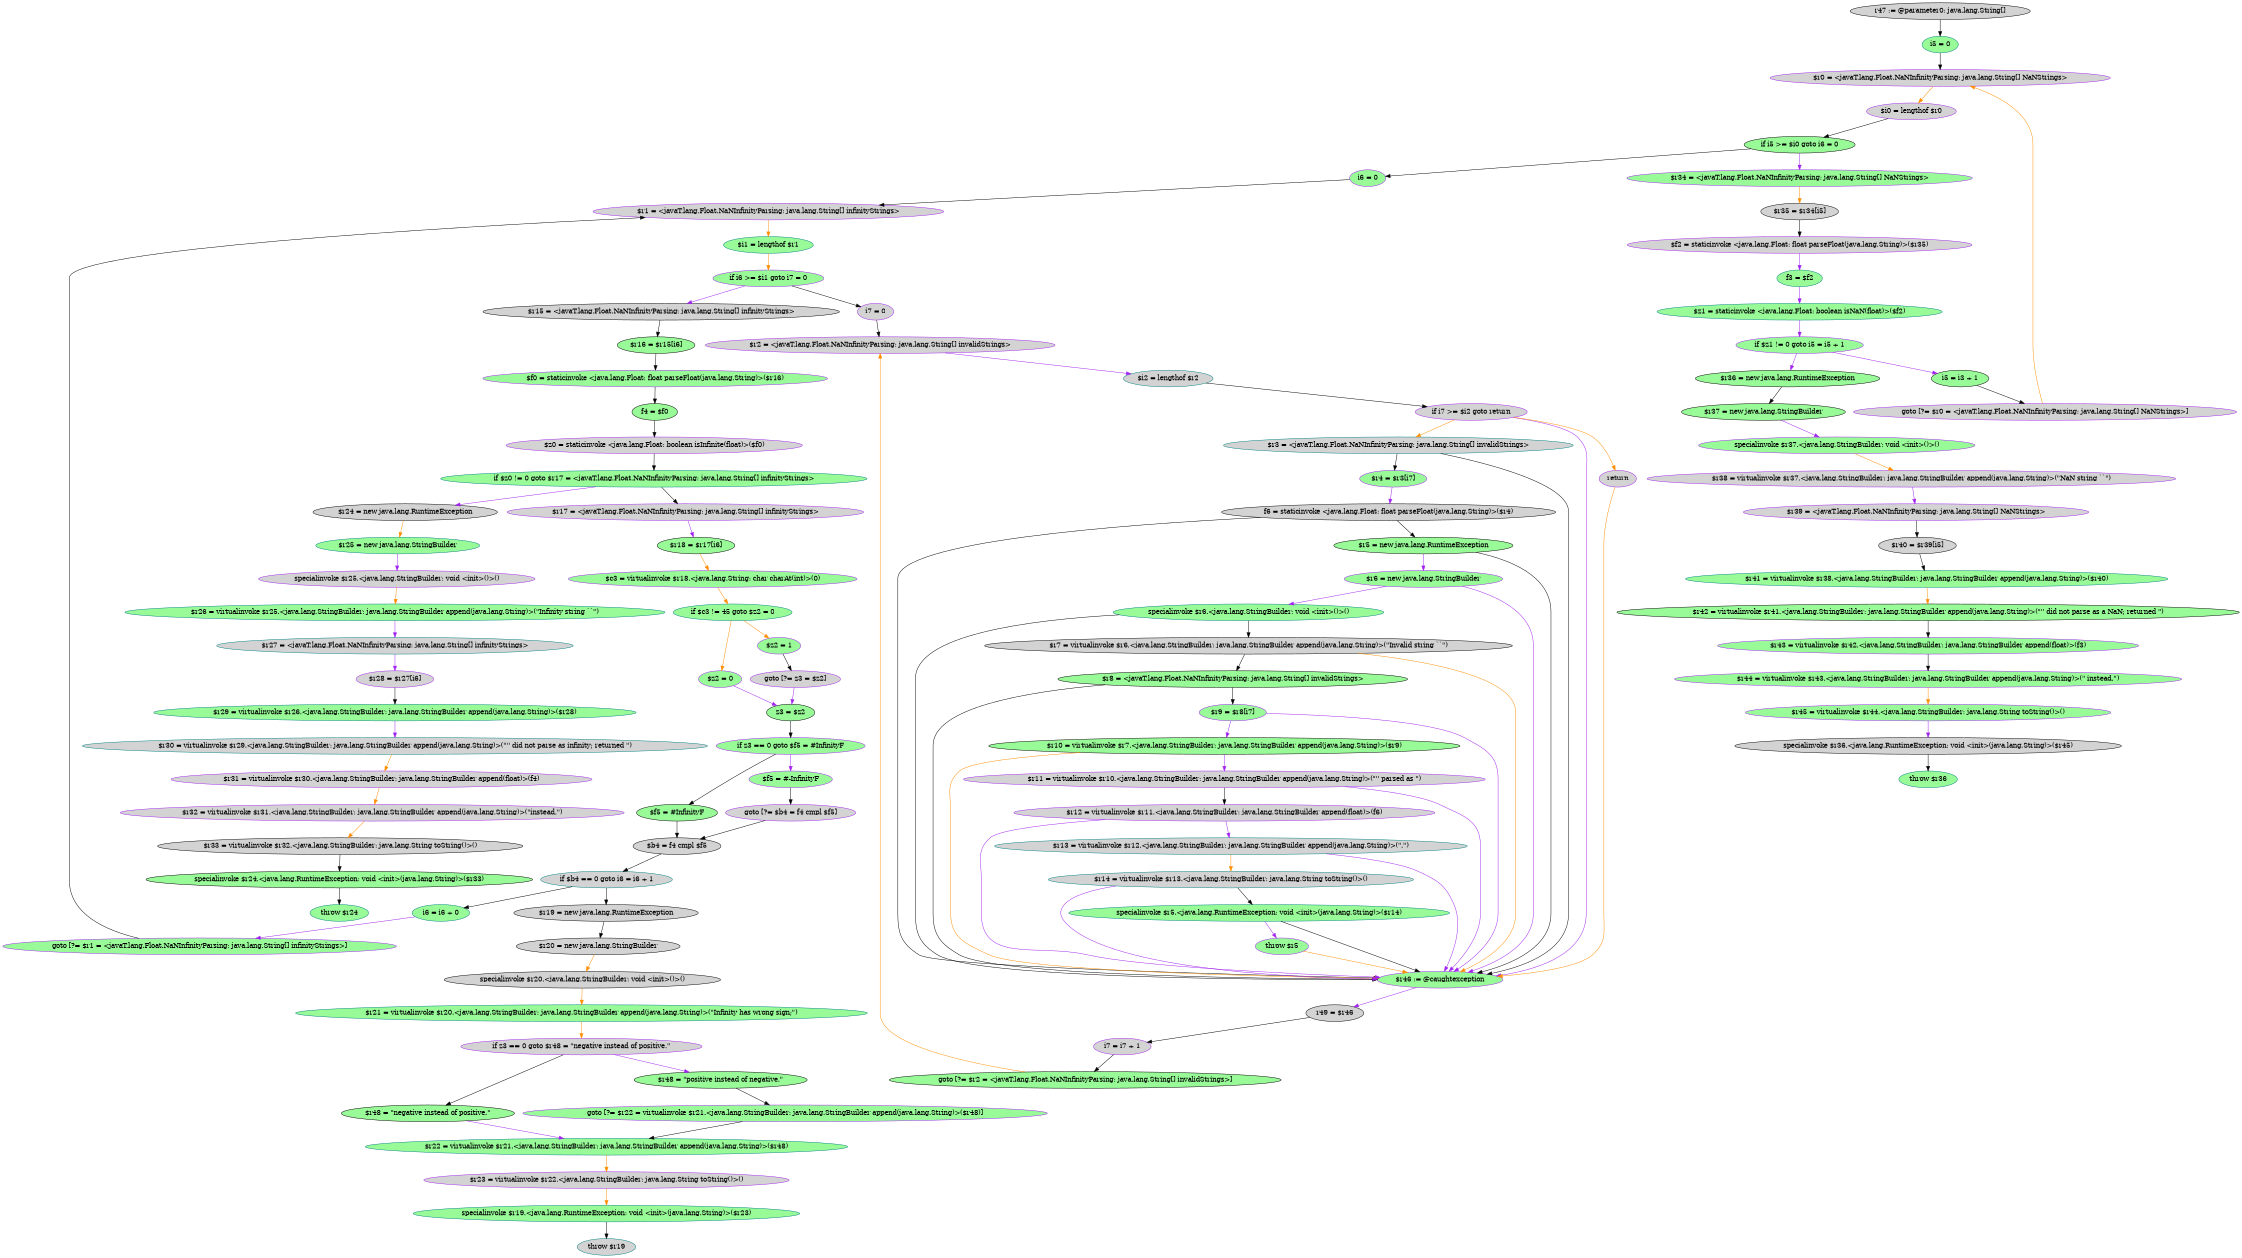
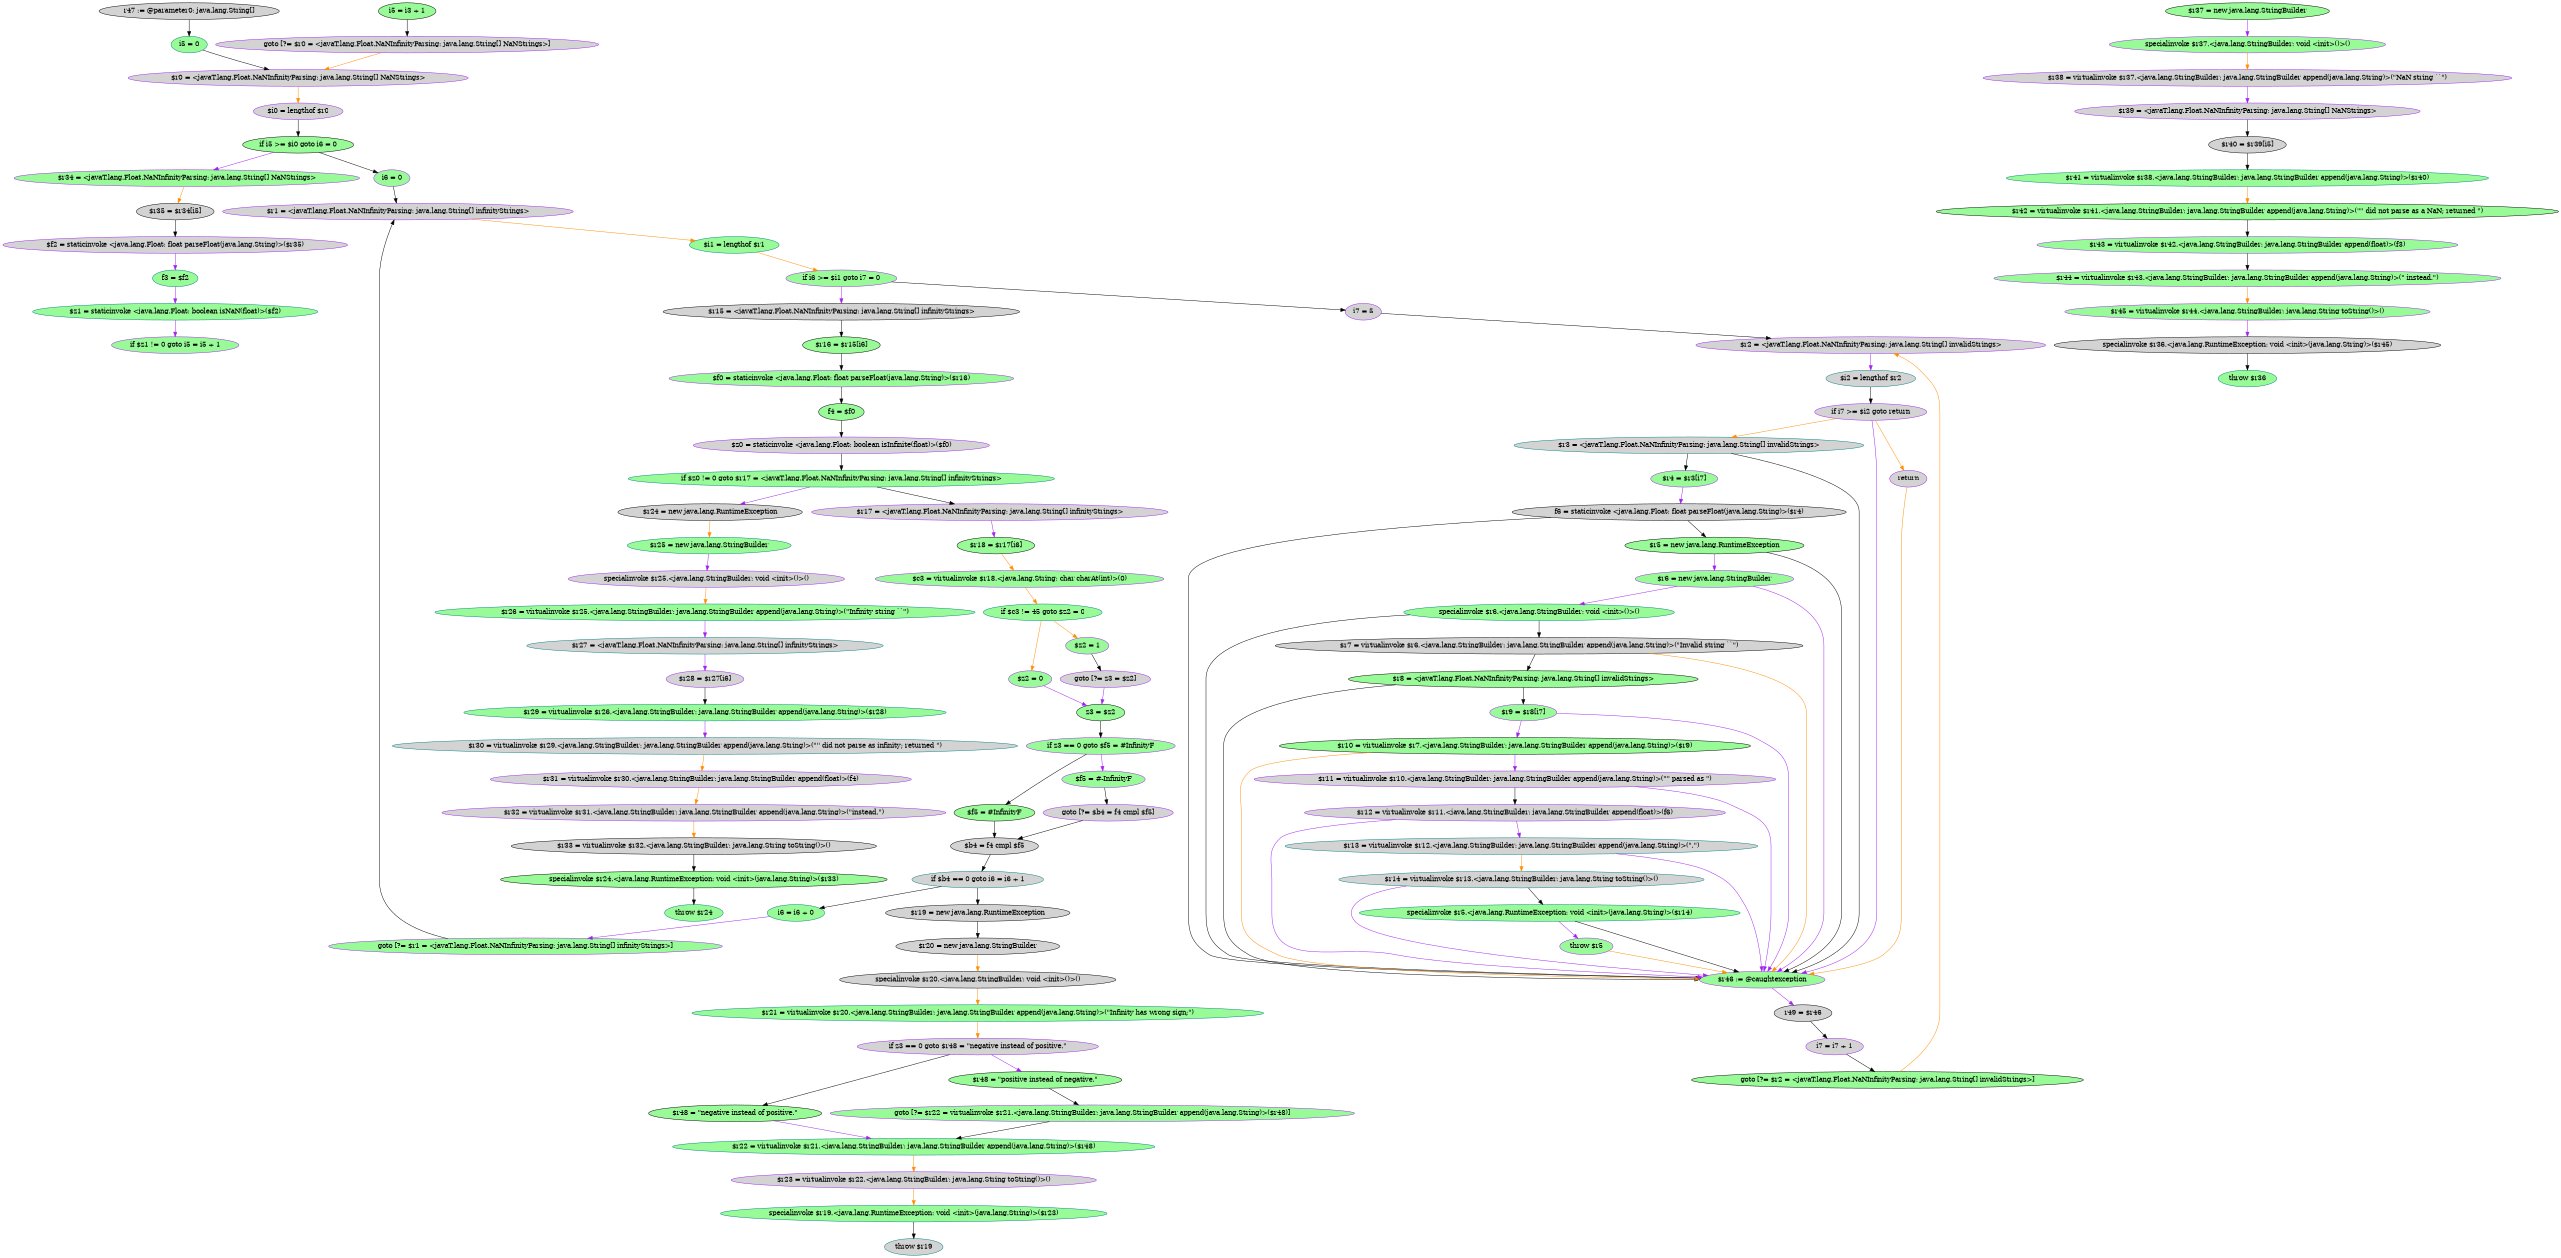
node "i7 = 0": label "i7 = 0" -> "i7 = 5"
edge "if $z1 != 0 goto i5 = i5 + 1" -> "i5 = i3 + 1": removed
node "$r36 = new java.lang.RuntimeException": removed
